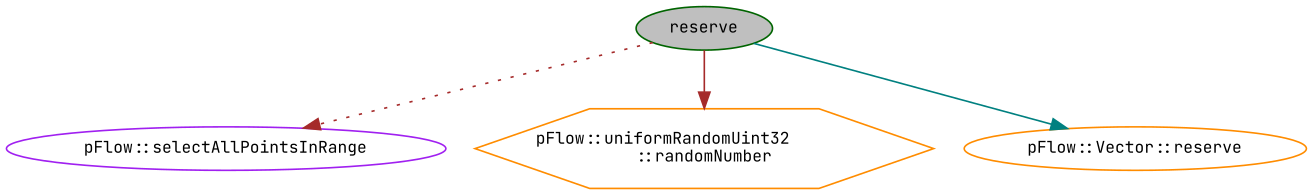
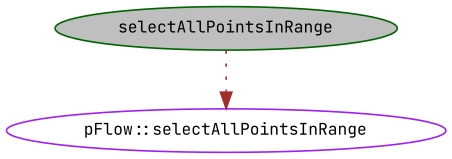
node "reserve": label "reserve" -> "selectAllPointsInRange"
node "pFlow::uniformRandomUint32 ::randomNumber": removed
node "pFlow::Vector::reserve": removed
